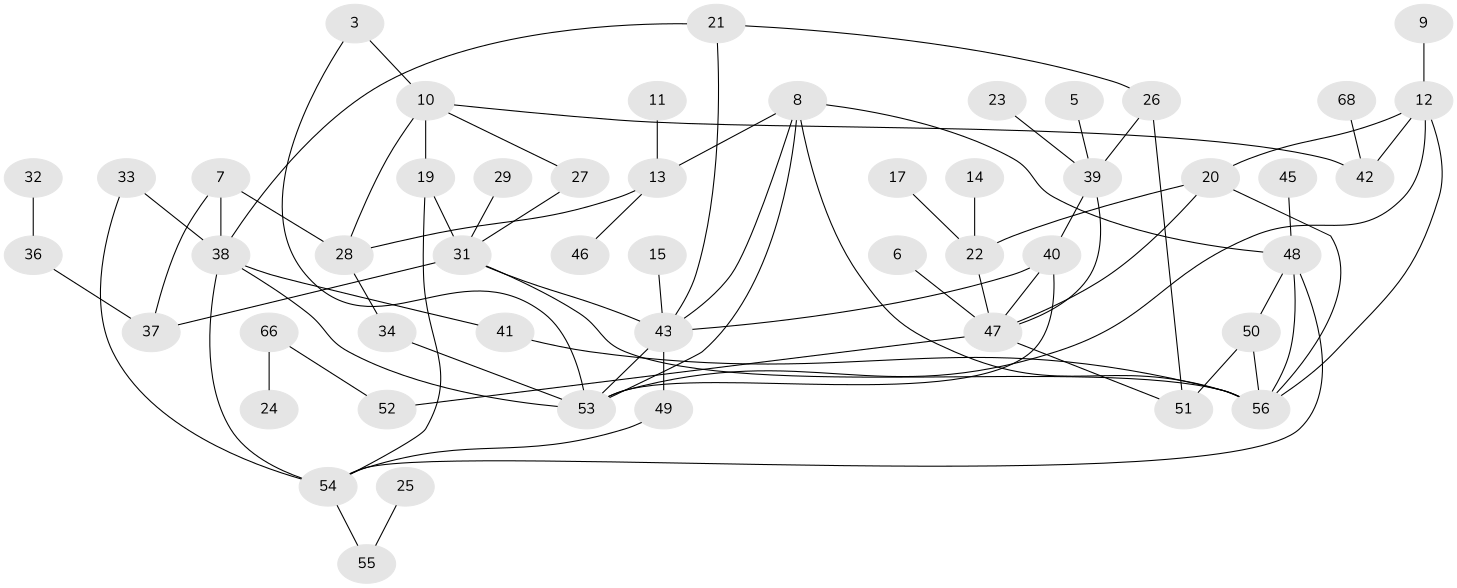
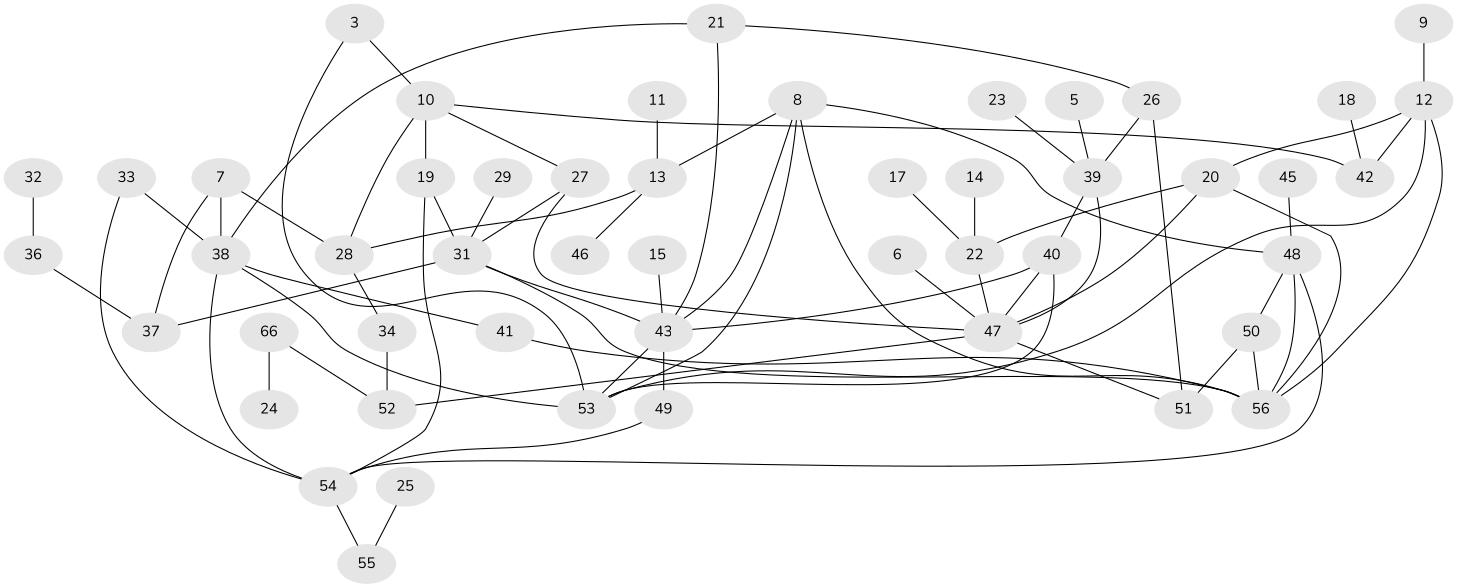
node "68": label "68" -> "18"
edge "27" -- "47": added
edge "34" -- "53": now "34" -- "52"
